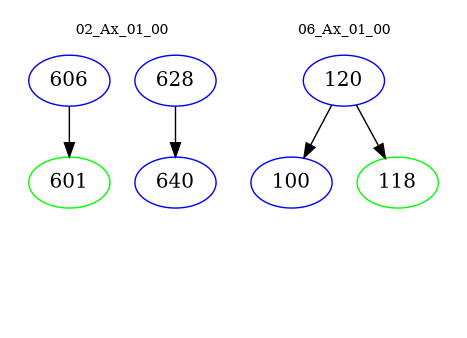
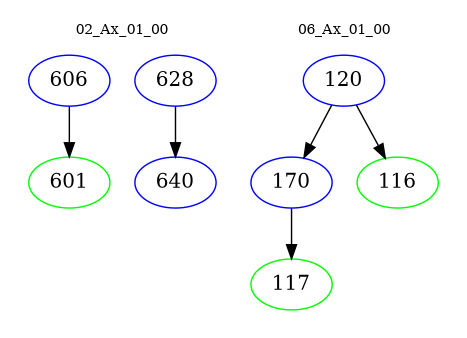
node "100": label "100" -> "170"
node "118": label "118" -> "116"
node "117": added
